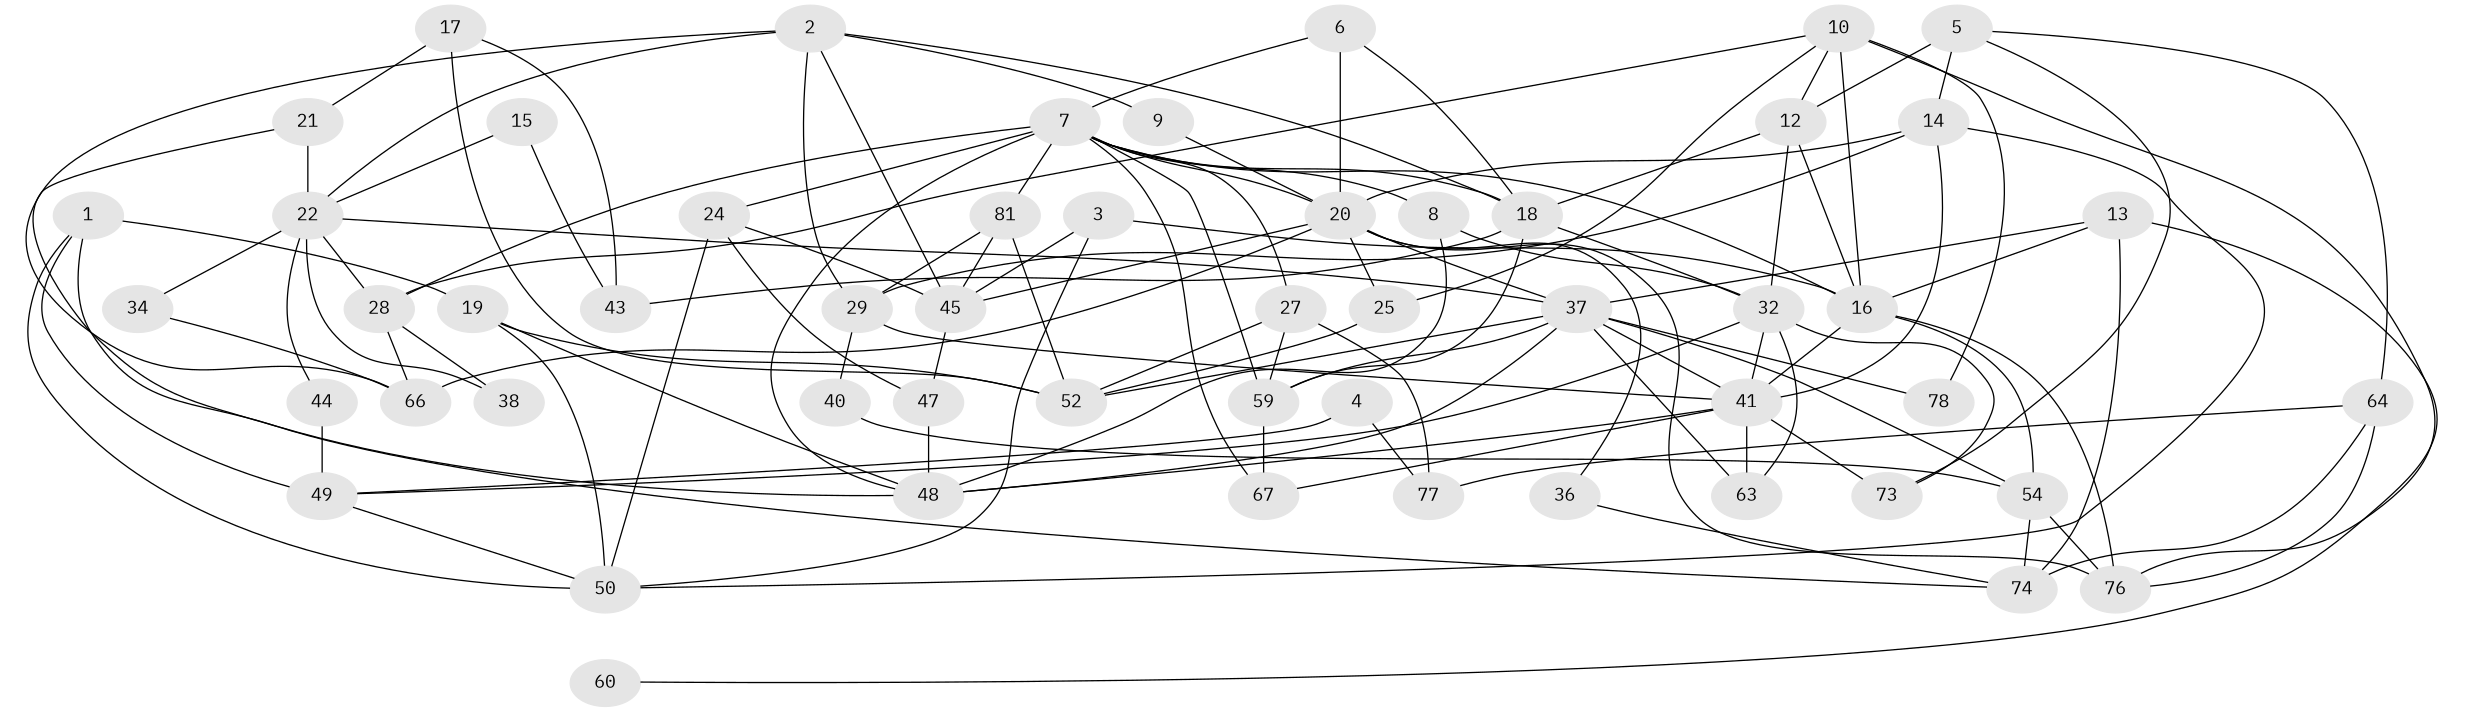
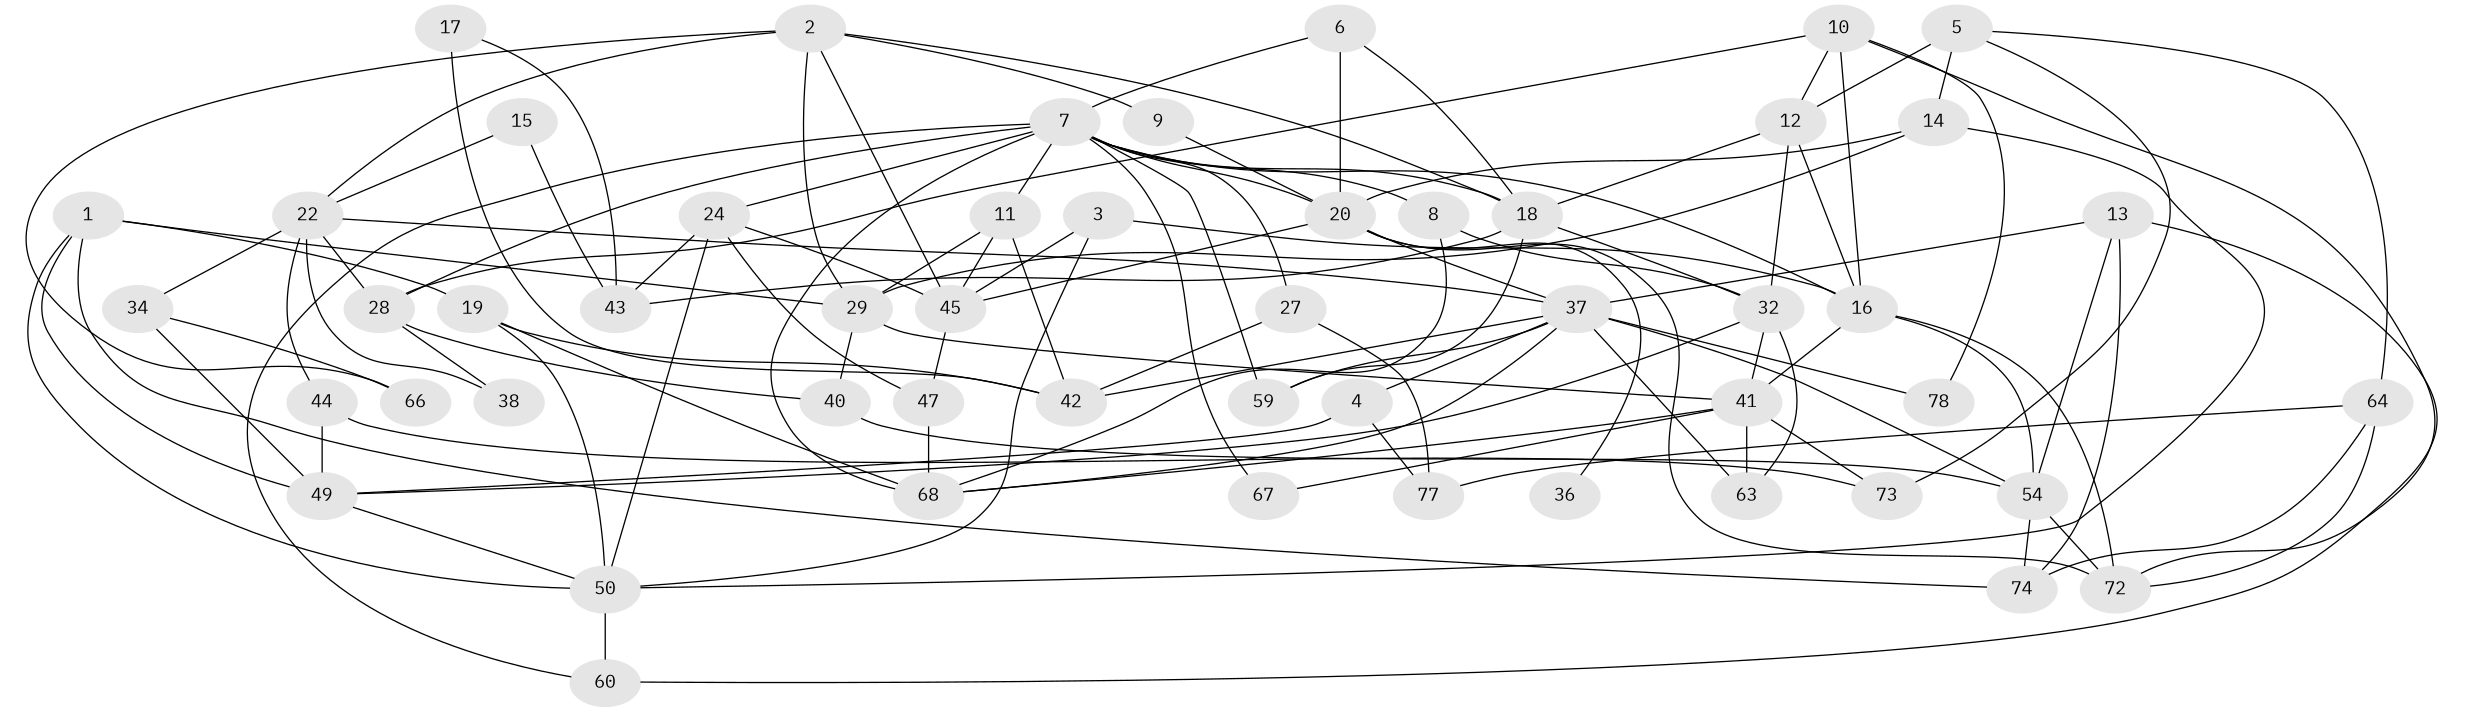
node "21": removed
node "81": label "81" -> "11"
edge "7" -- "60": added
edge "1" -- "29": added
edge "24" -- "43": added
edge "13" -- "16": now "13" -- "54"
node "25": removed
edge "14" -- "41": removed
edge "20" -- "66": removed
edge "28" -- "66": now "28" -- "40"
edge "27" -- "59": removed
edge "37" -- "41": now "37" -- "4"
edge "32" -- "73": now "44" -- "73"
edge "34" -- "49": added
node "52": label "52" -> "42"
edge "59" -- "67": removed
node "48": label "48" -> "68"
edge "36" -- "74": removed
node "76": label "76" -> "72"
edge "50" -- "60": added
